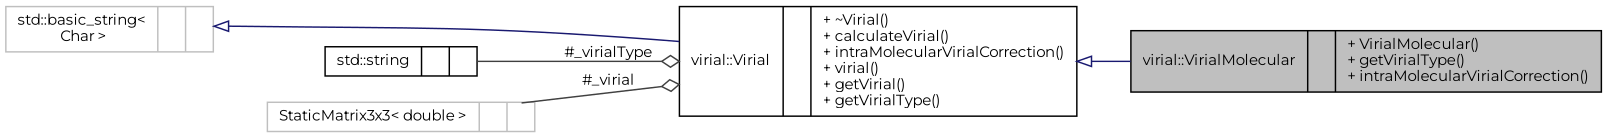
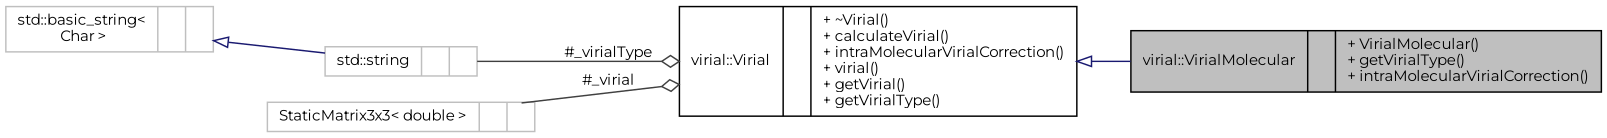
edge "virial::Virial" -> "std::basic_string<": now "std::string" -> "std::basic_string<"
node "std::string": color black -> grey75
